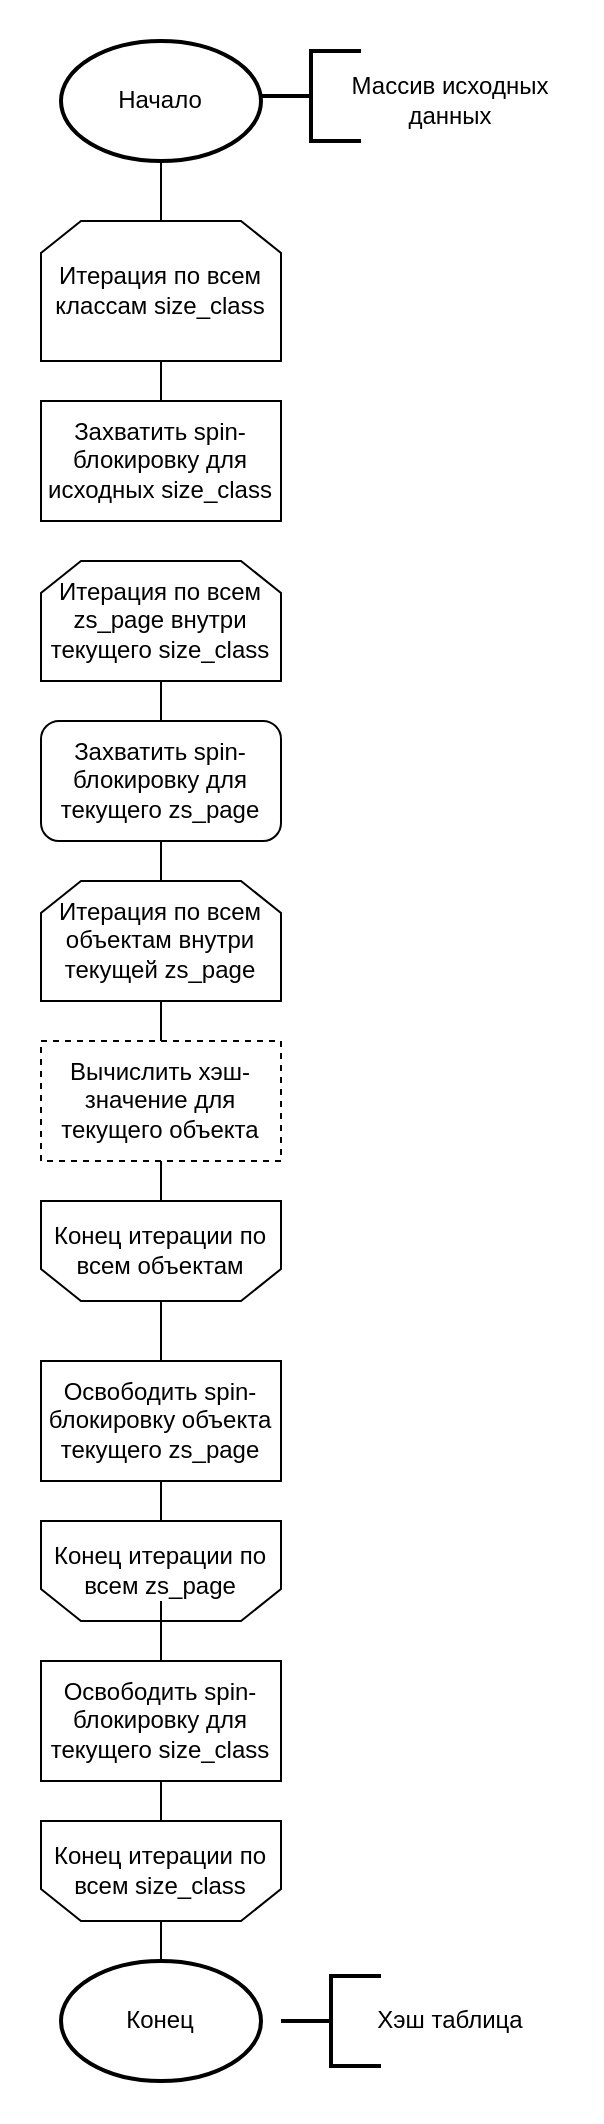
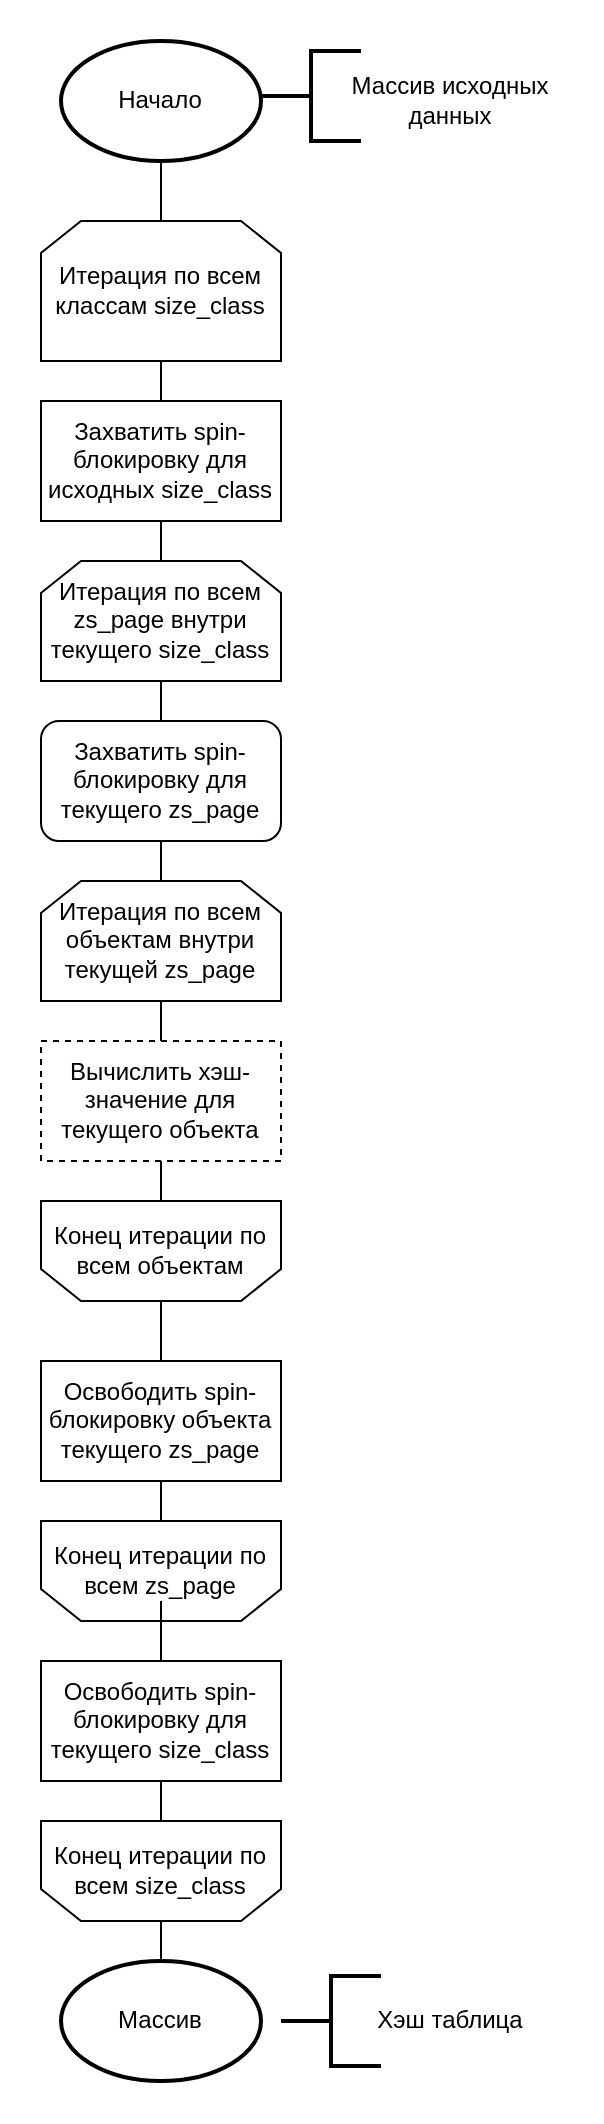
edge "Захватить spin-блокировку для исходных size_class" -- "Итерация по всем zs_page внутри текущего size_class": added
node "Конец": label "Конец" -> "Массив"
